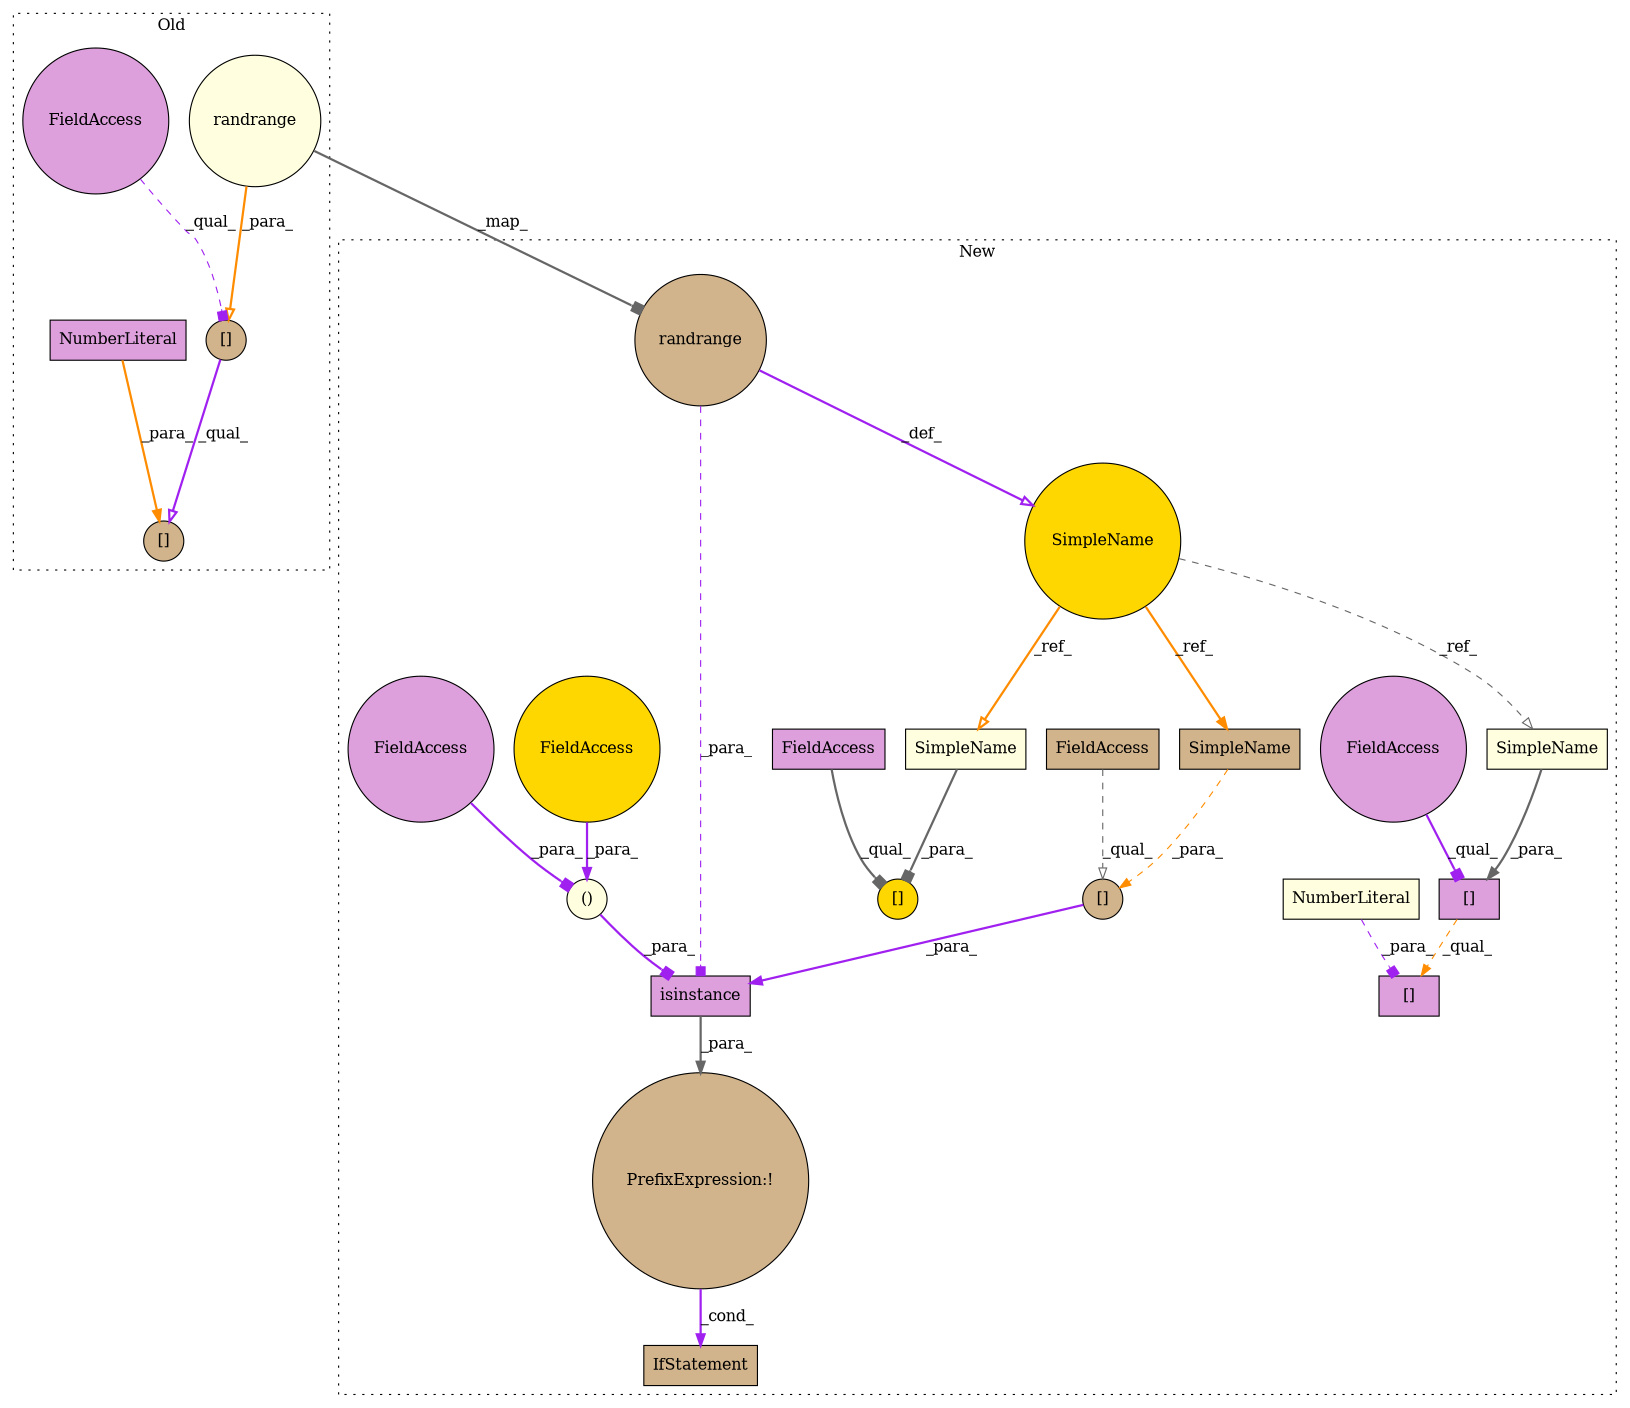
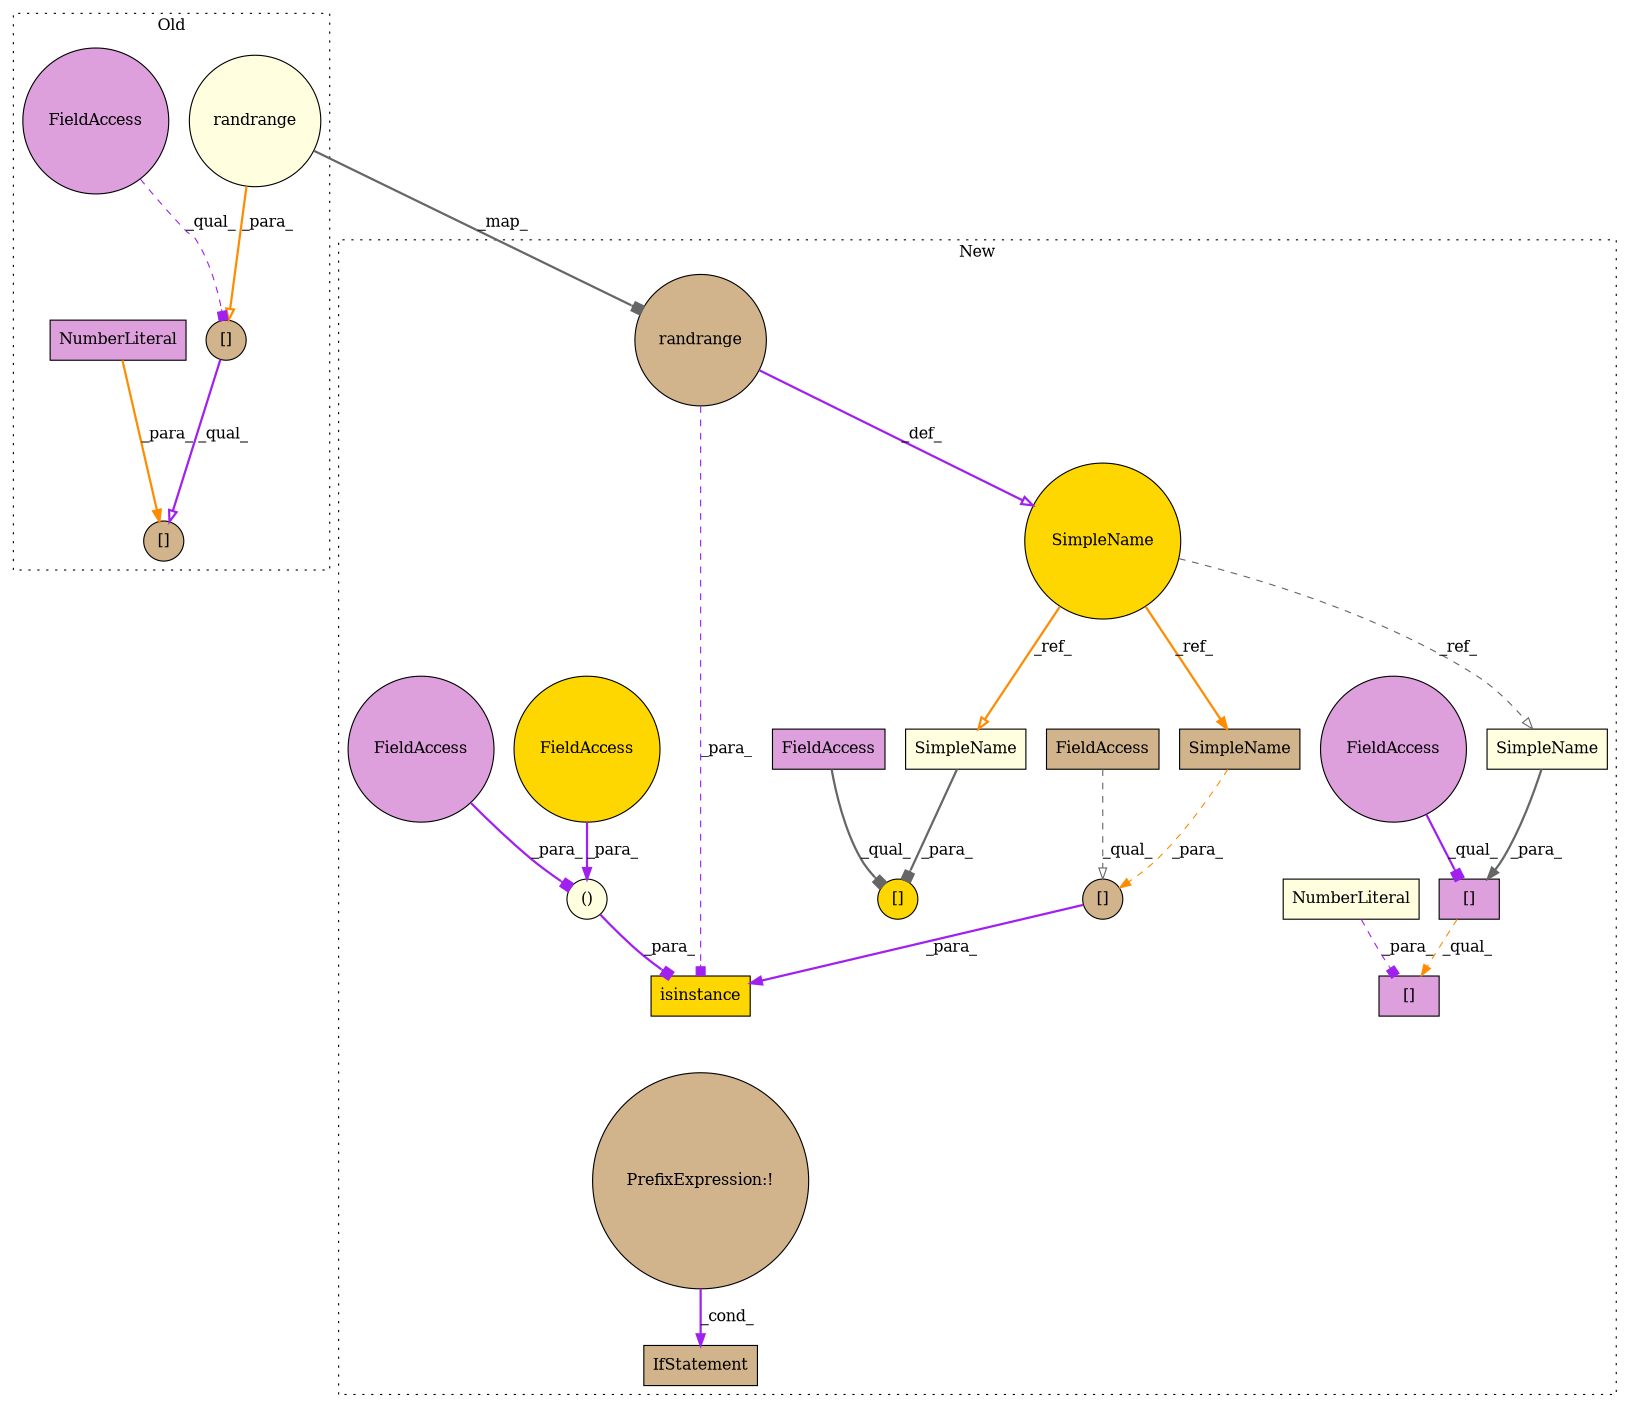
node "isinstance": fillcolor plum -> gold
edge "isinstance" -> "PrefixExpression:!": removed, label "_para_"
